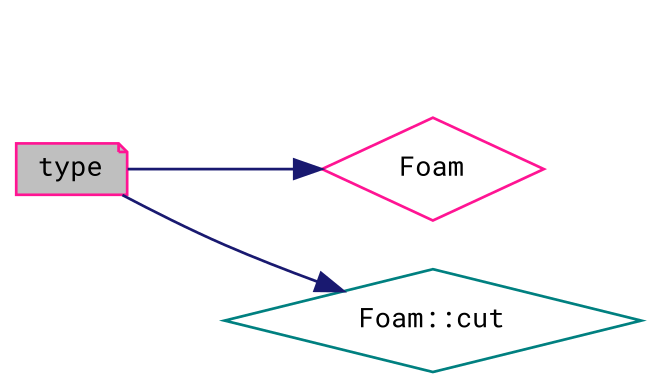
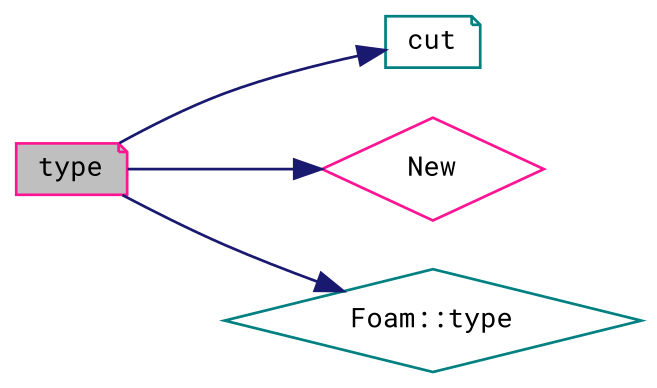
node "cut": added
node "Foam": label "Foam" -> "New"
node "Foam::cut": label "Foam::cut" -> "Foam::type"
